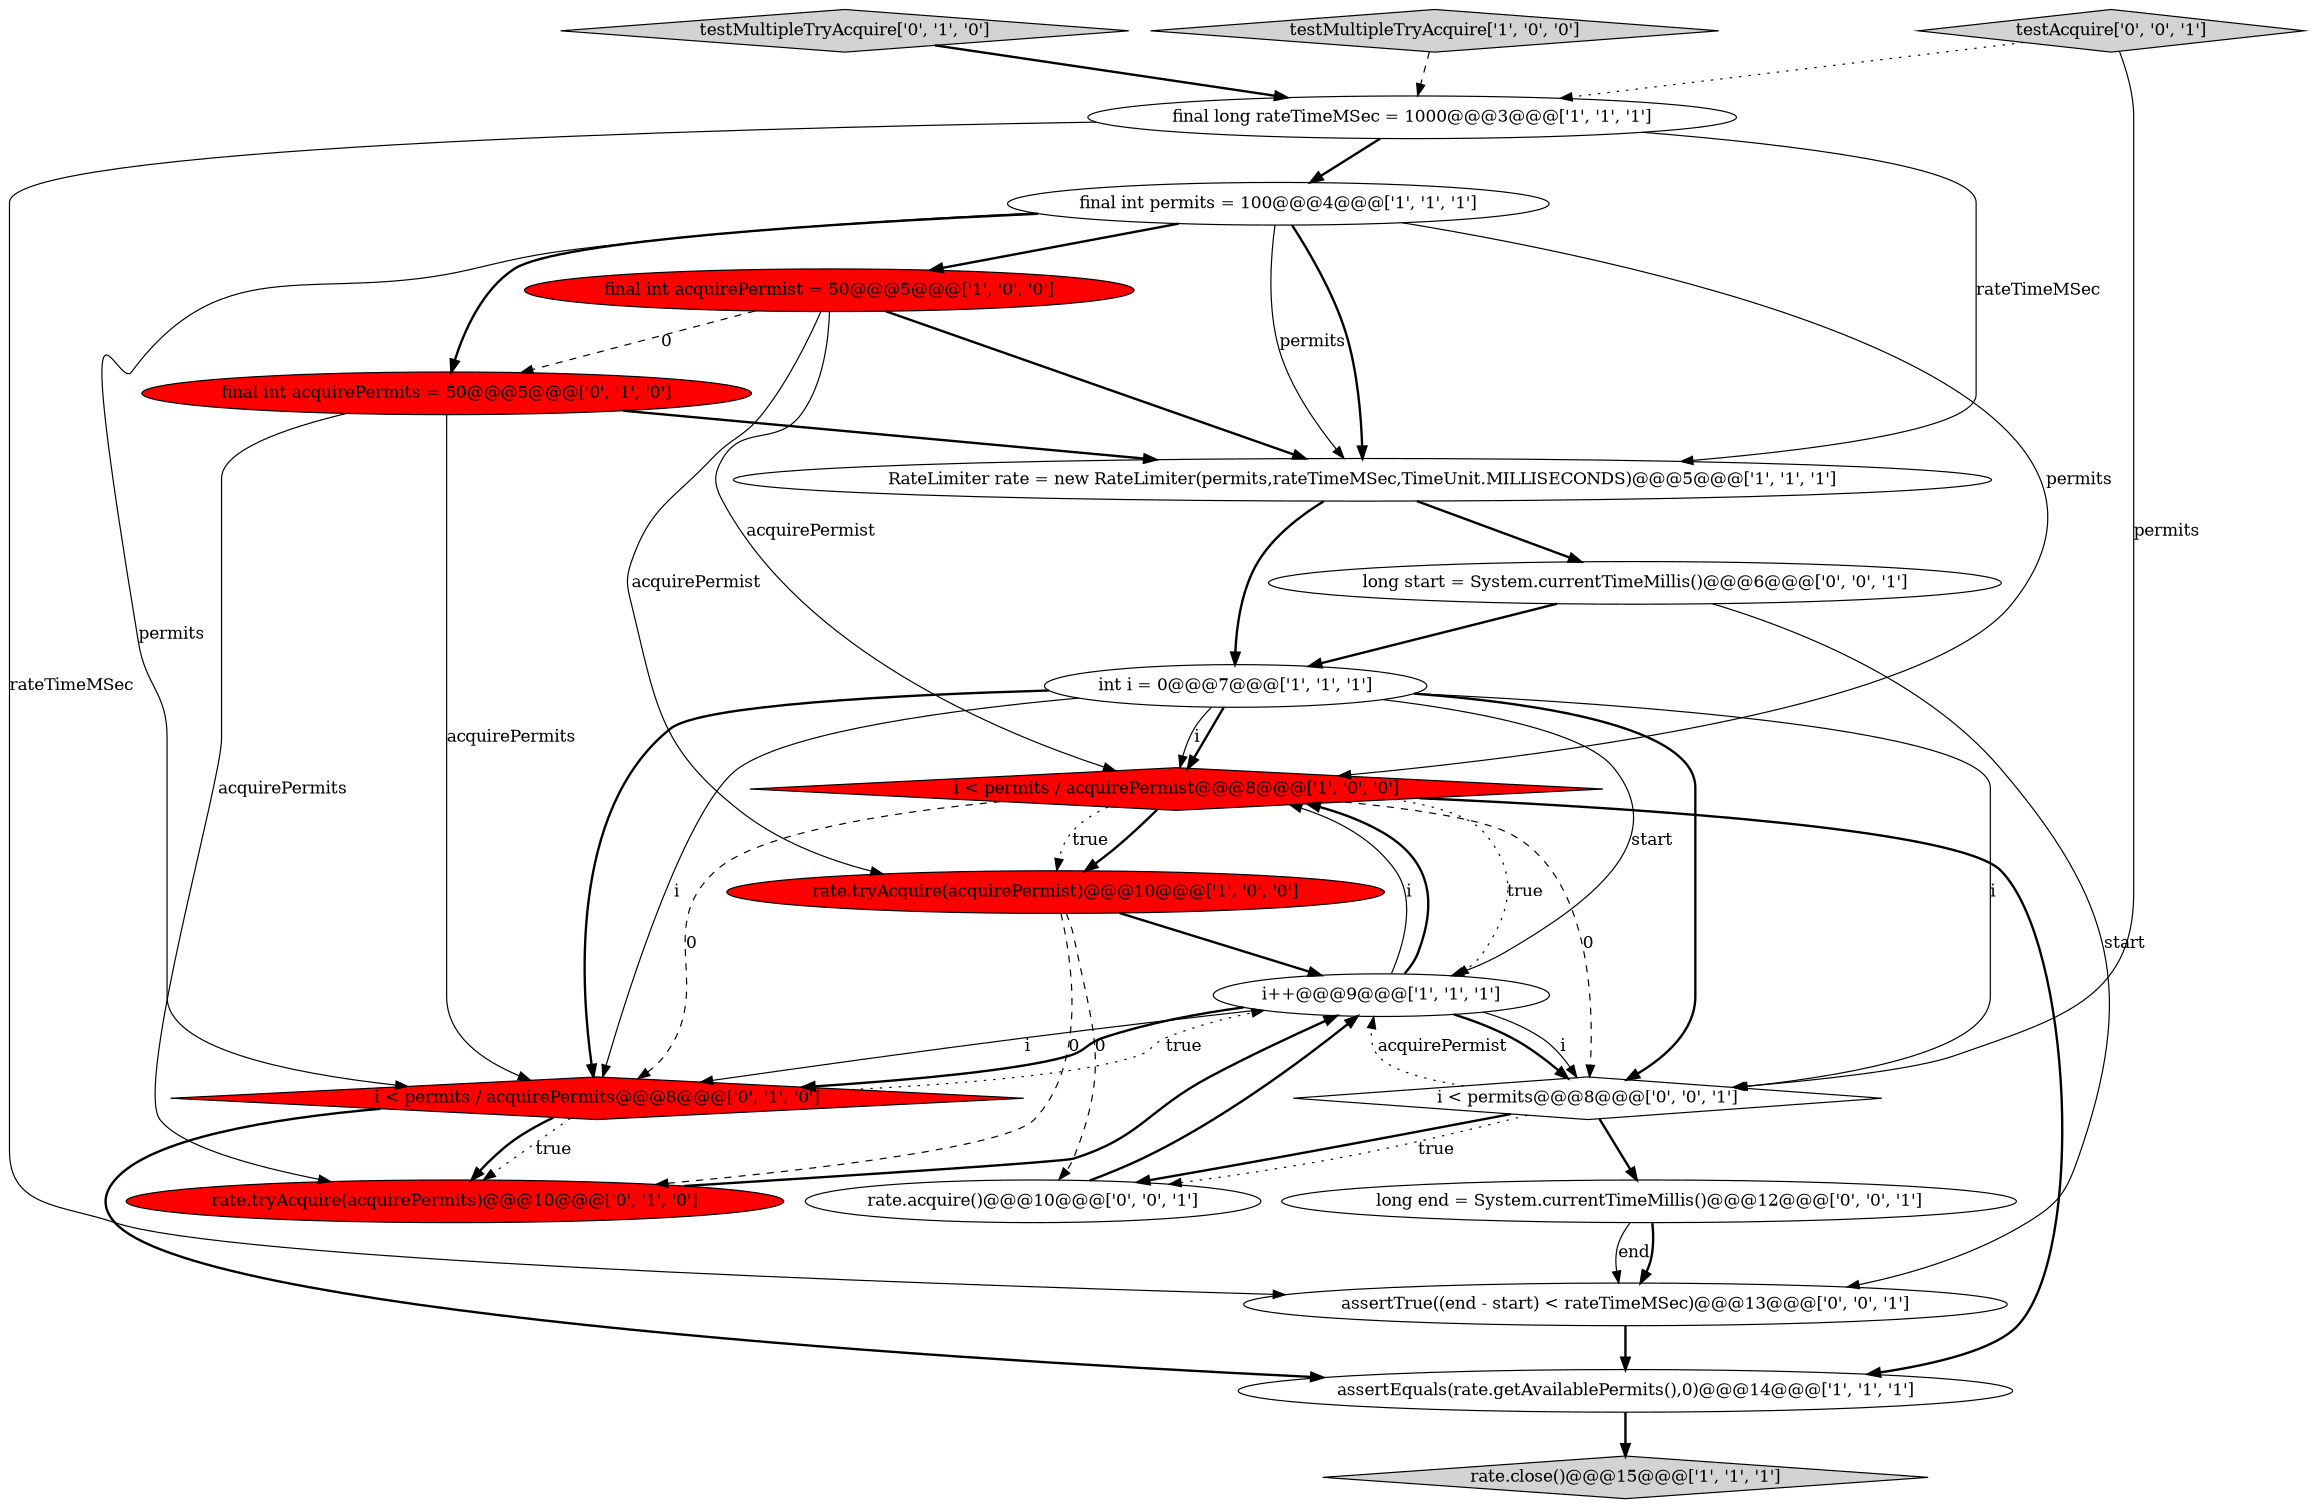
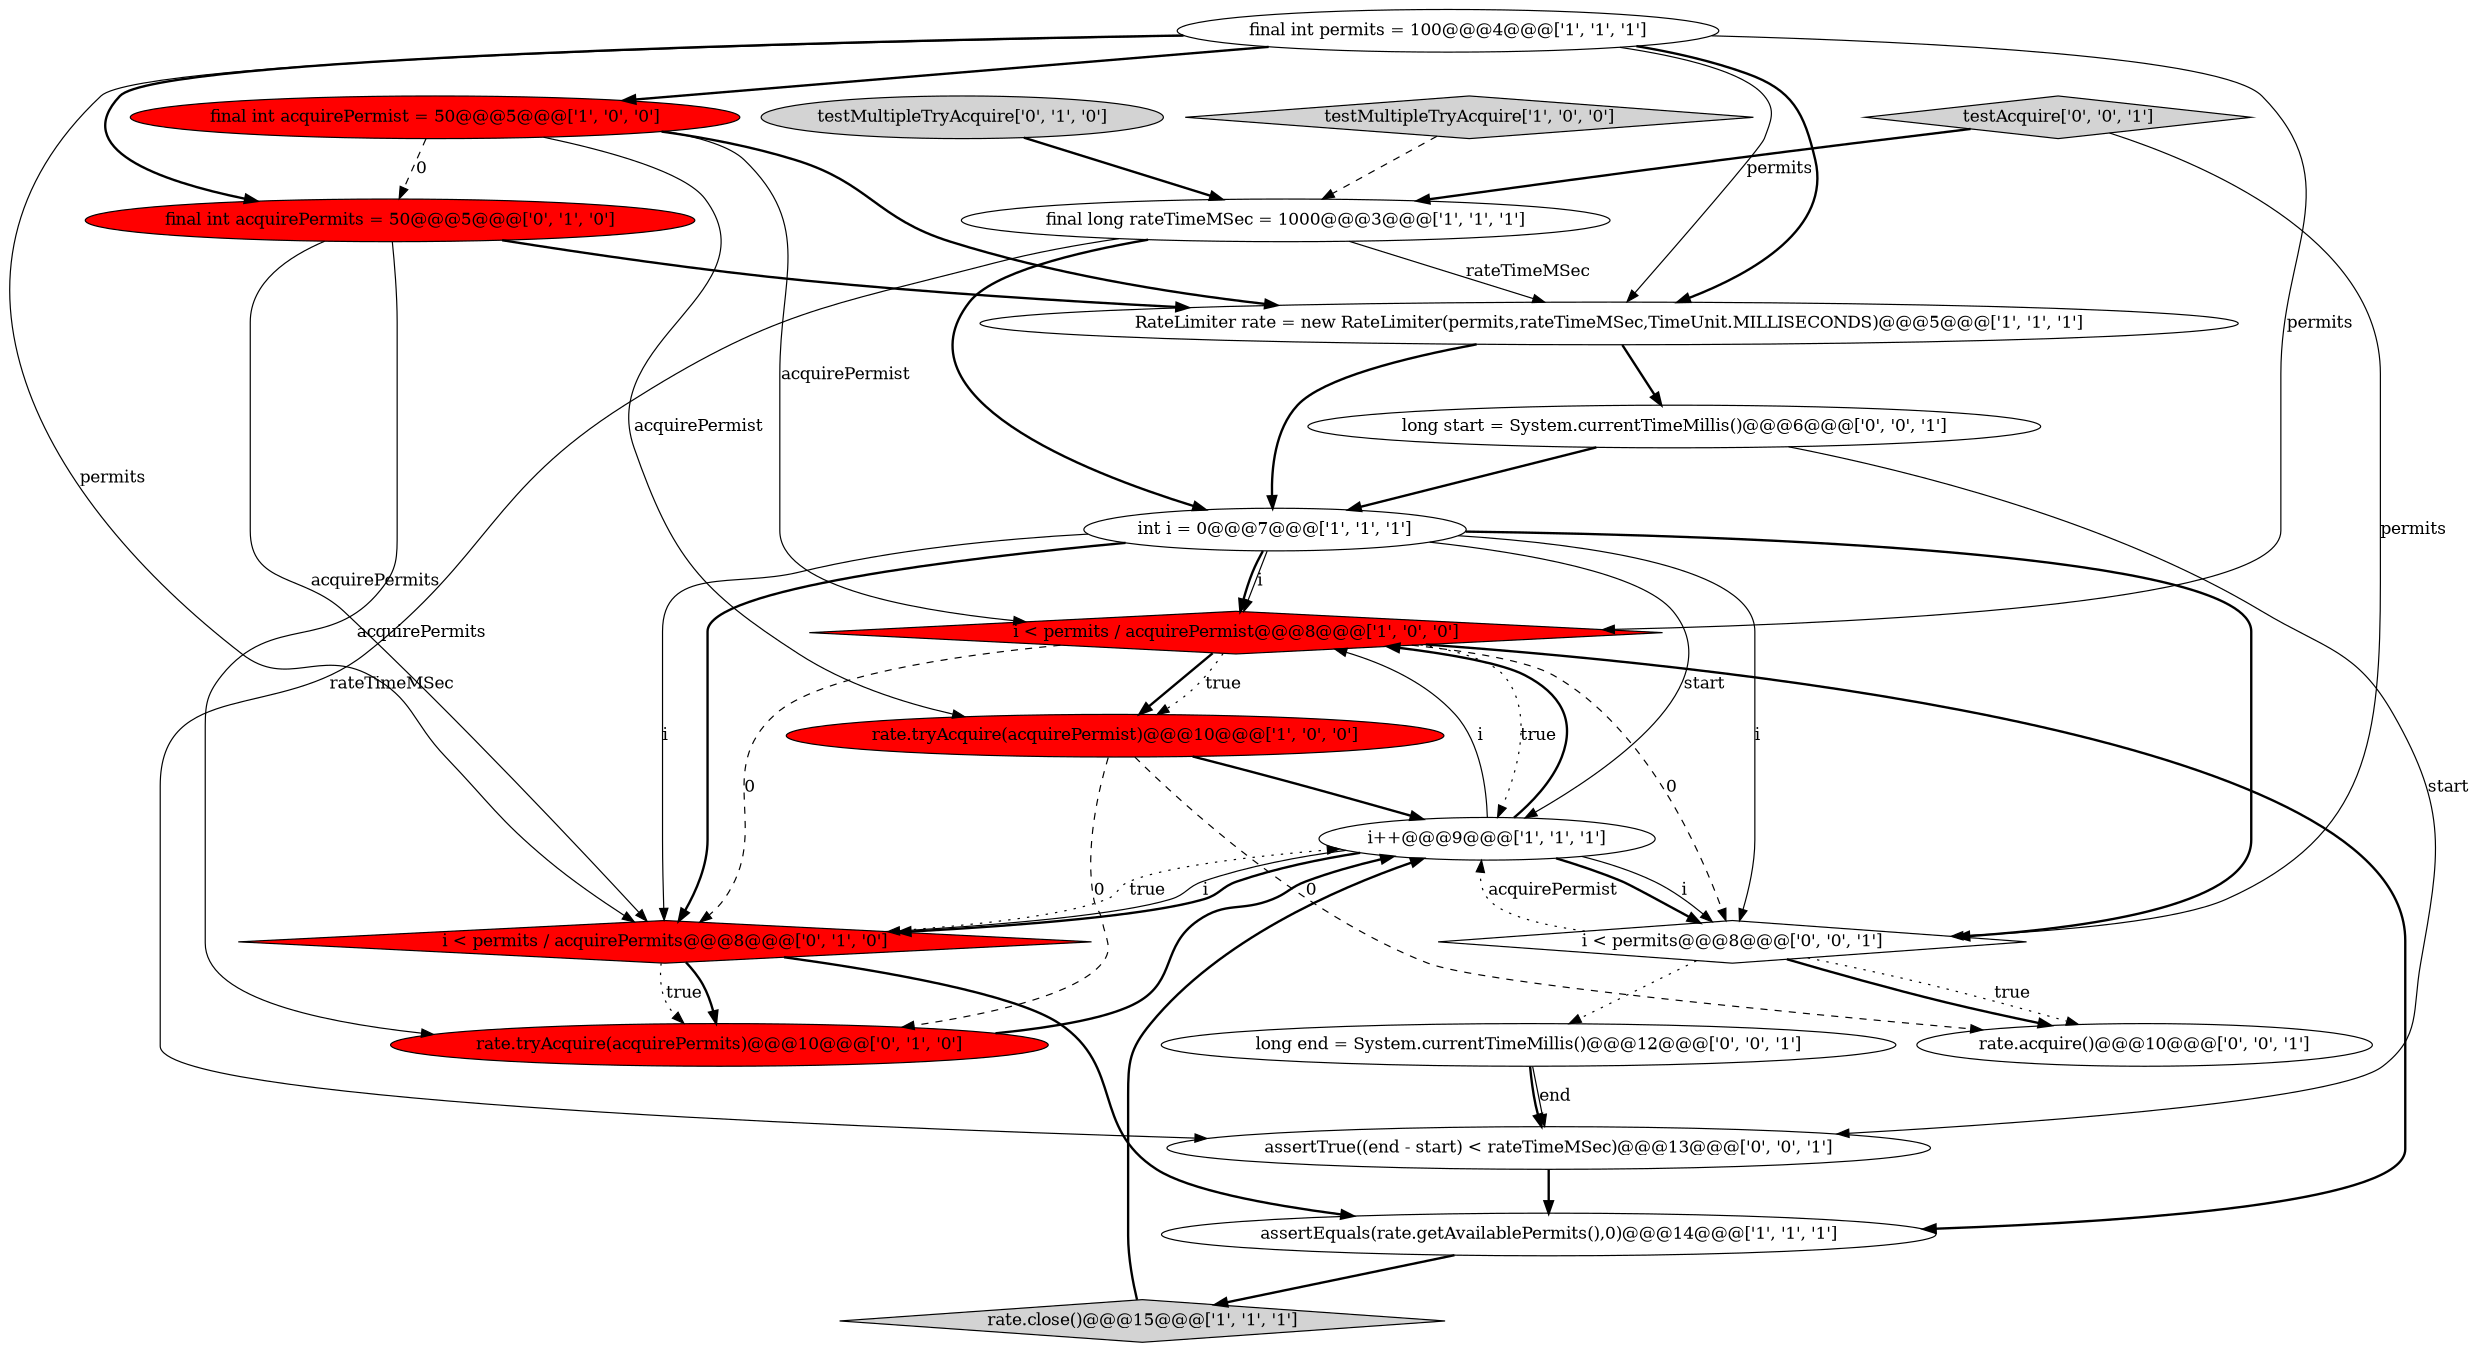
node "testMultipleTryAcquire['0', '1', '0']": shape diamond -> ellipse
edge "testAcquire['0', '0', '1']" -> "final long rateTimeMSec = 1000@@@3@@@['1', '1', '1']": style dotted -> bold
edge "final long rateTimeMSec = 1000@@@3@@@['1', '1', '1']" -> "final int permits = 100@@@4@@@['1', '1', '1']": now "final long rateTimeMSec = 1000@@@3@@@['1', '1', '1']" -> "int i = 0@@@7@@@['1', '1', '1']"
edge "rate.acquire()@@@10@@@['0', '0', '1']" -> "i++@@@9@@@['1', '1', '1']": now "rate.close()@@@15@@@['1', '1', '1']" -> "i++@@@9@@@['1', '1', '1']"
edge "i < permits@@@8@@@['0', '0', '1']" -> "long end = System.currentTimeMillis()@@@12@@@['0', '0', '1']": style bold -> dotted
